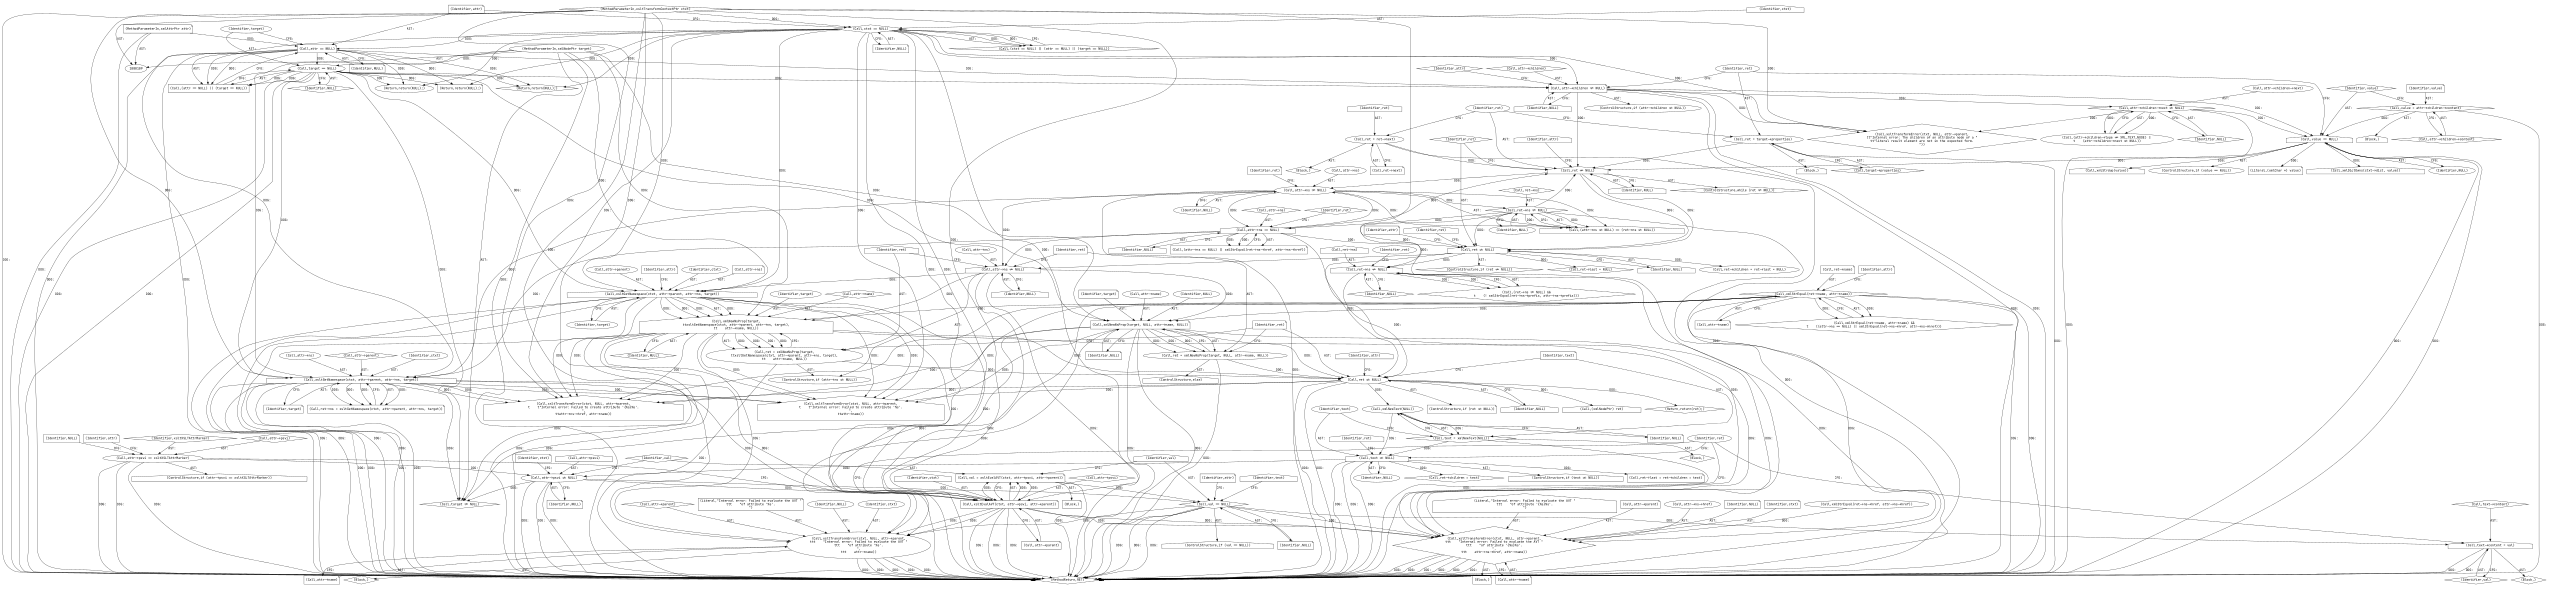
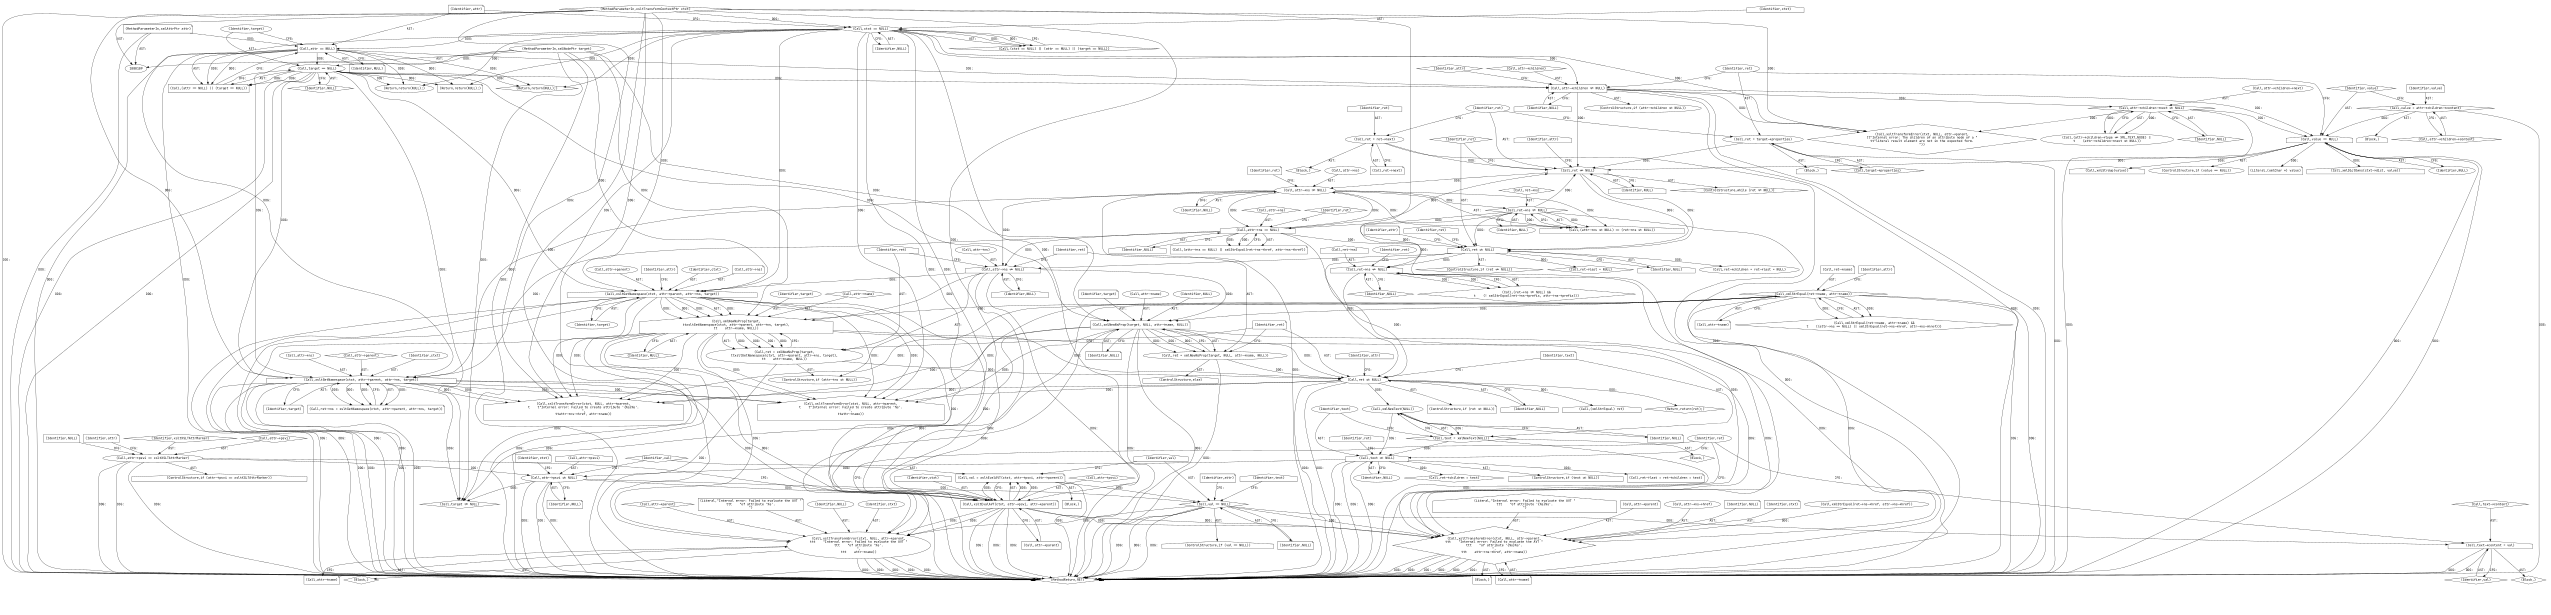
edge "(MethodParameterIn,xmlNodePtr target)" -> "(Call,target != NULL)": label "AST: " -> "DDG: "
node "(Call,(xmlNodePtr) ret)": label "(Call,(xmlNodePtr) ret)" -> "(Call,(xmlStrEqual) ret)"
